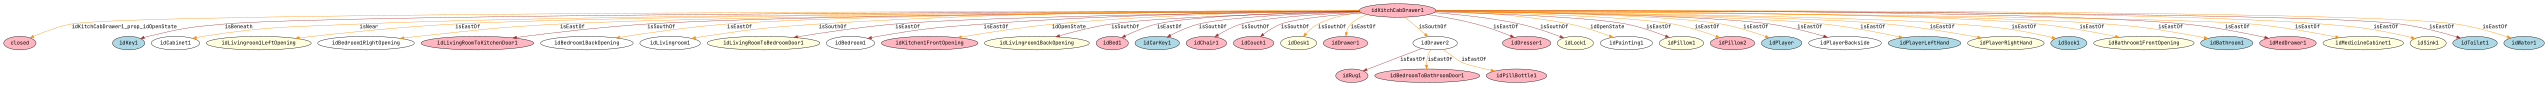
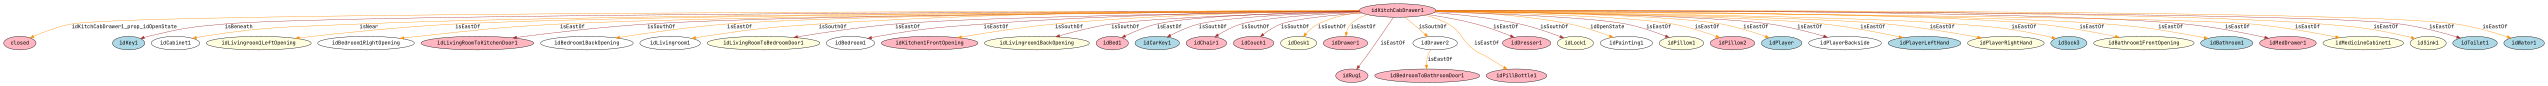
edge "idKitchCabDrawer1" -> "idKitchen1FrontOpening": label "idOpenState" -> "isSouthOf"
node "idSock1": label "idSock1" -> "idSock3"
edge "idDrawer2" -> "idRug1": now "idKitchCabDrawer1" -> "idRug1"
edge "idDrawer2" -> "idPillBottle1": now "idKitchCabDrawer1" -> "idPillBottle1"
